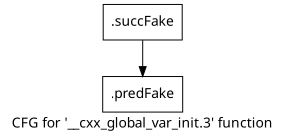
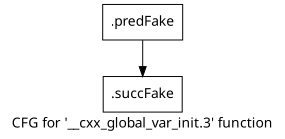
edge ".succFake" -> ".predFake": reversed
